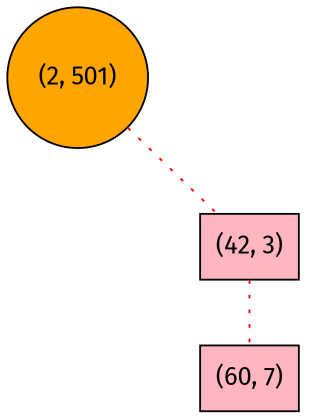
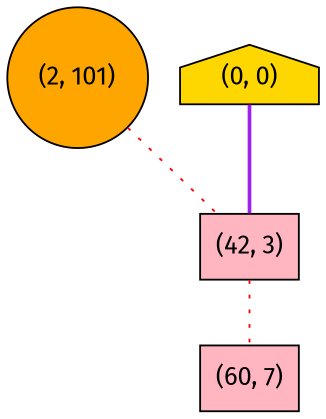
node "(2, 501)": label "(2, 501)" -> "(2, 101)"
node "(0, 0)": added
